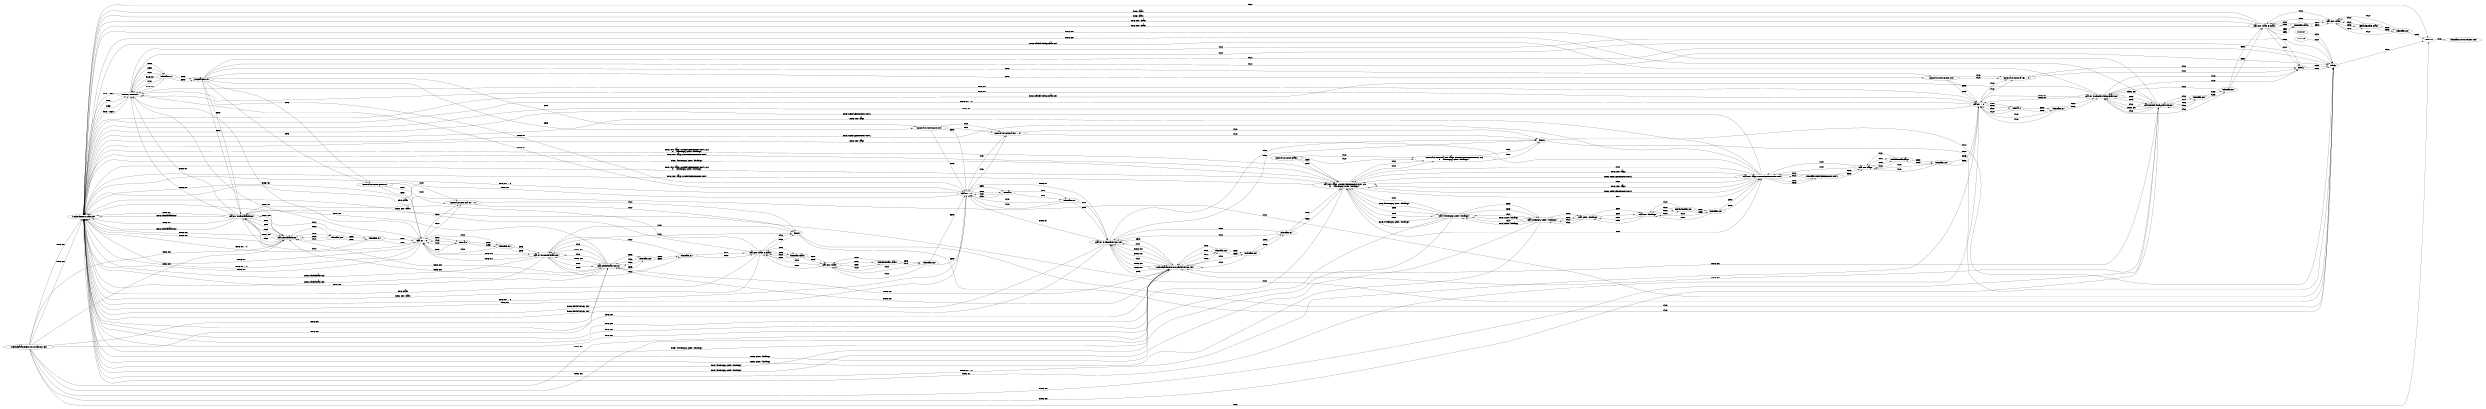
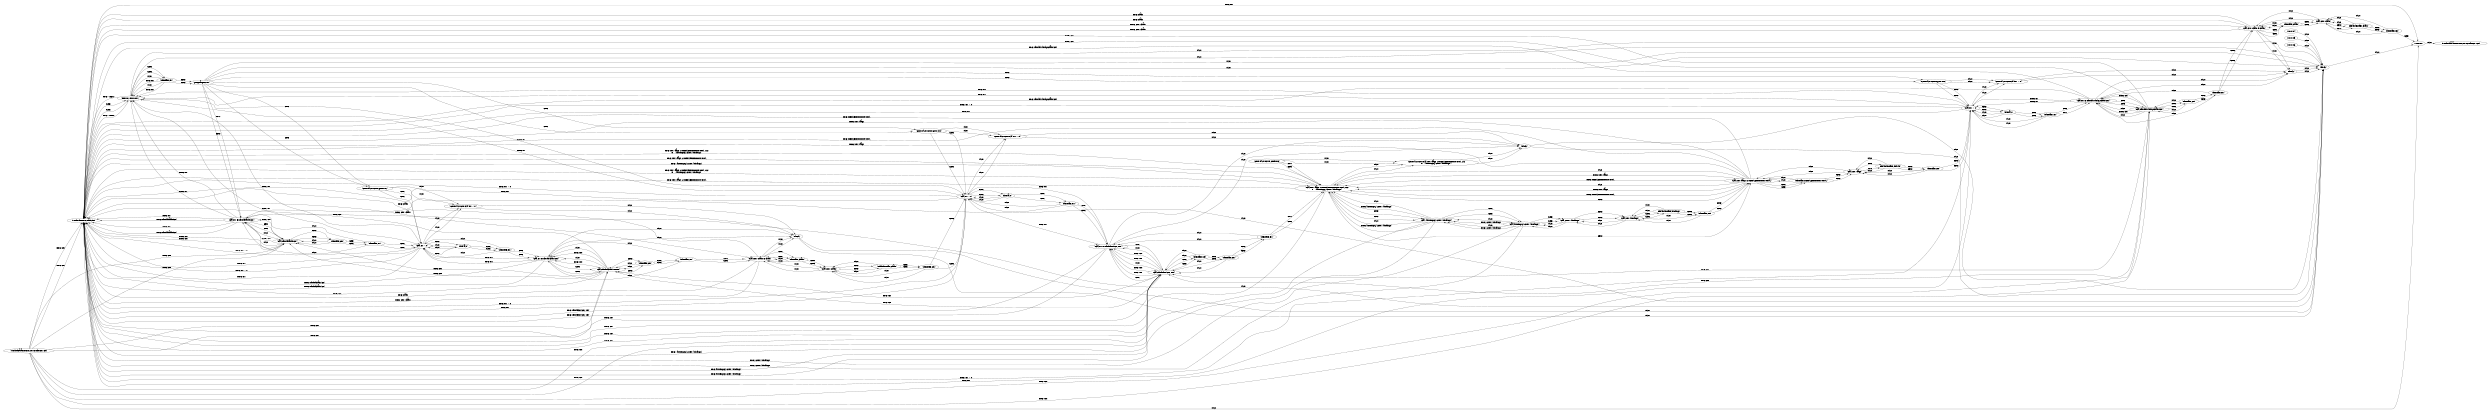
edge "(MethodReturn,static int)" -> "1000100": label "AST: " -> "DDG: err"
node "(Identifier,struct nft_ctx *ctx)": label "(Identifier,struct nft_ctx *ctx)" -> "(MethodParameterOut,struct nft_ctx *ctx)"
node "1000106": added
node "(Call,nft_delrule_by_delrule(ctx))": label "(Call,nft_delrule_by_delrule(ctx))" -> "(Call,nft_delrule_by_chain(ctx))"
node "(ControlStructure,chain;)": label "(ControlStructure,chain;)" -> "(ControlStructure,continue;)"
node "(FieldIdentifier,flags)": label "(FieldIdentifier,flags)" -> "(FieldIdentifier,delrule)"
node "(FieldIdentifier,int)": label "(FieldIdentifier,int)" -> "(FieldIdentifier,bindings)"
node "(Call,err = set_delchain(ctx))": label "(Call,err = set_delchain(ctx))" -> "(Call,err = nft_delchain(ctx))"
node "(MethodParameterOut,nft_delset(ctx, set))": label "(MethodParameterOut,nft_delset(ctx, set))" -> "(Call,nft_delset(ctx, set))"
edge "(MethodParameterIn,struct nft_ctx *ctx)" -> "1000100": label "CFG: " -> "AST: "
